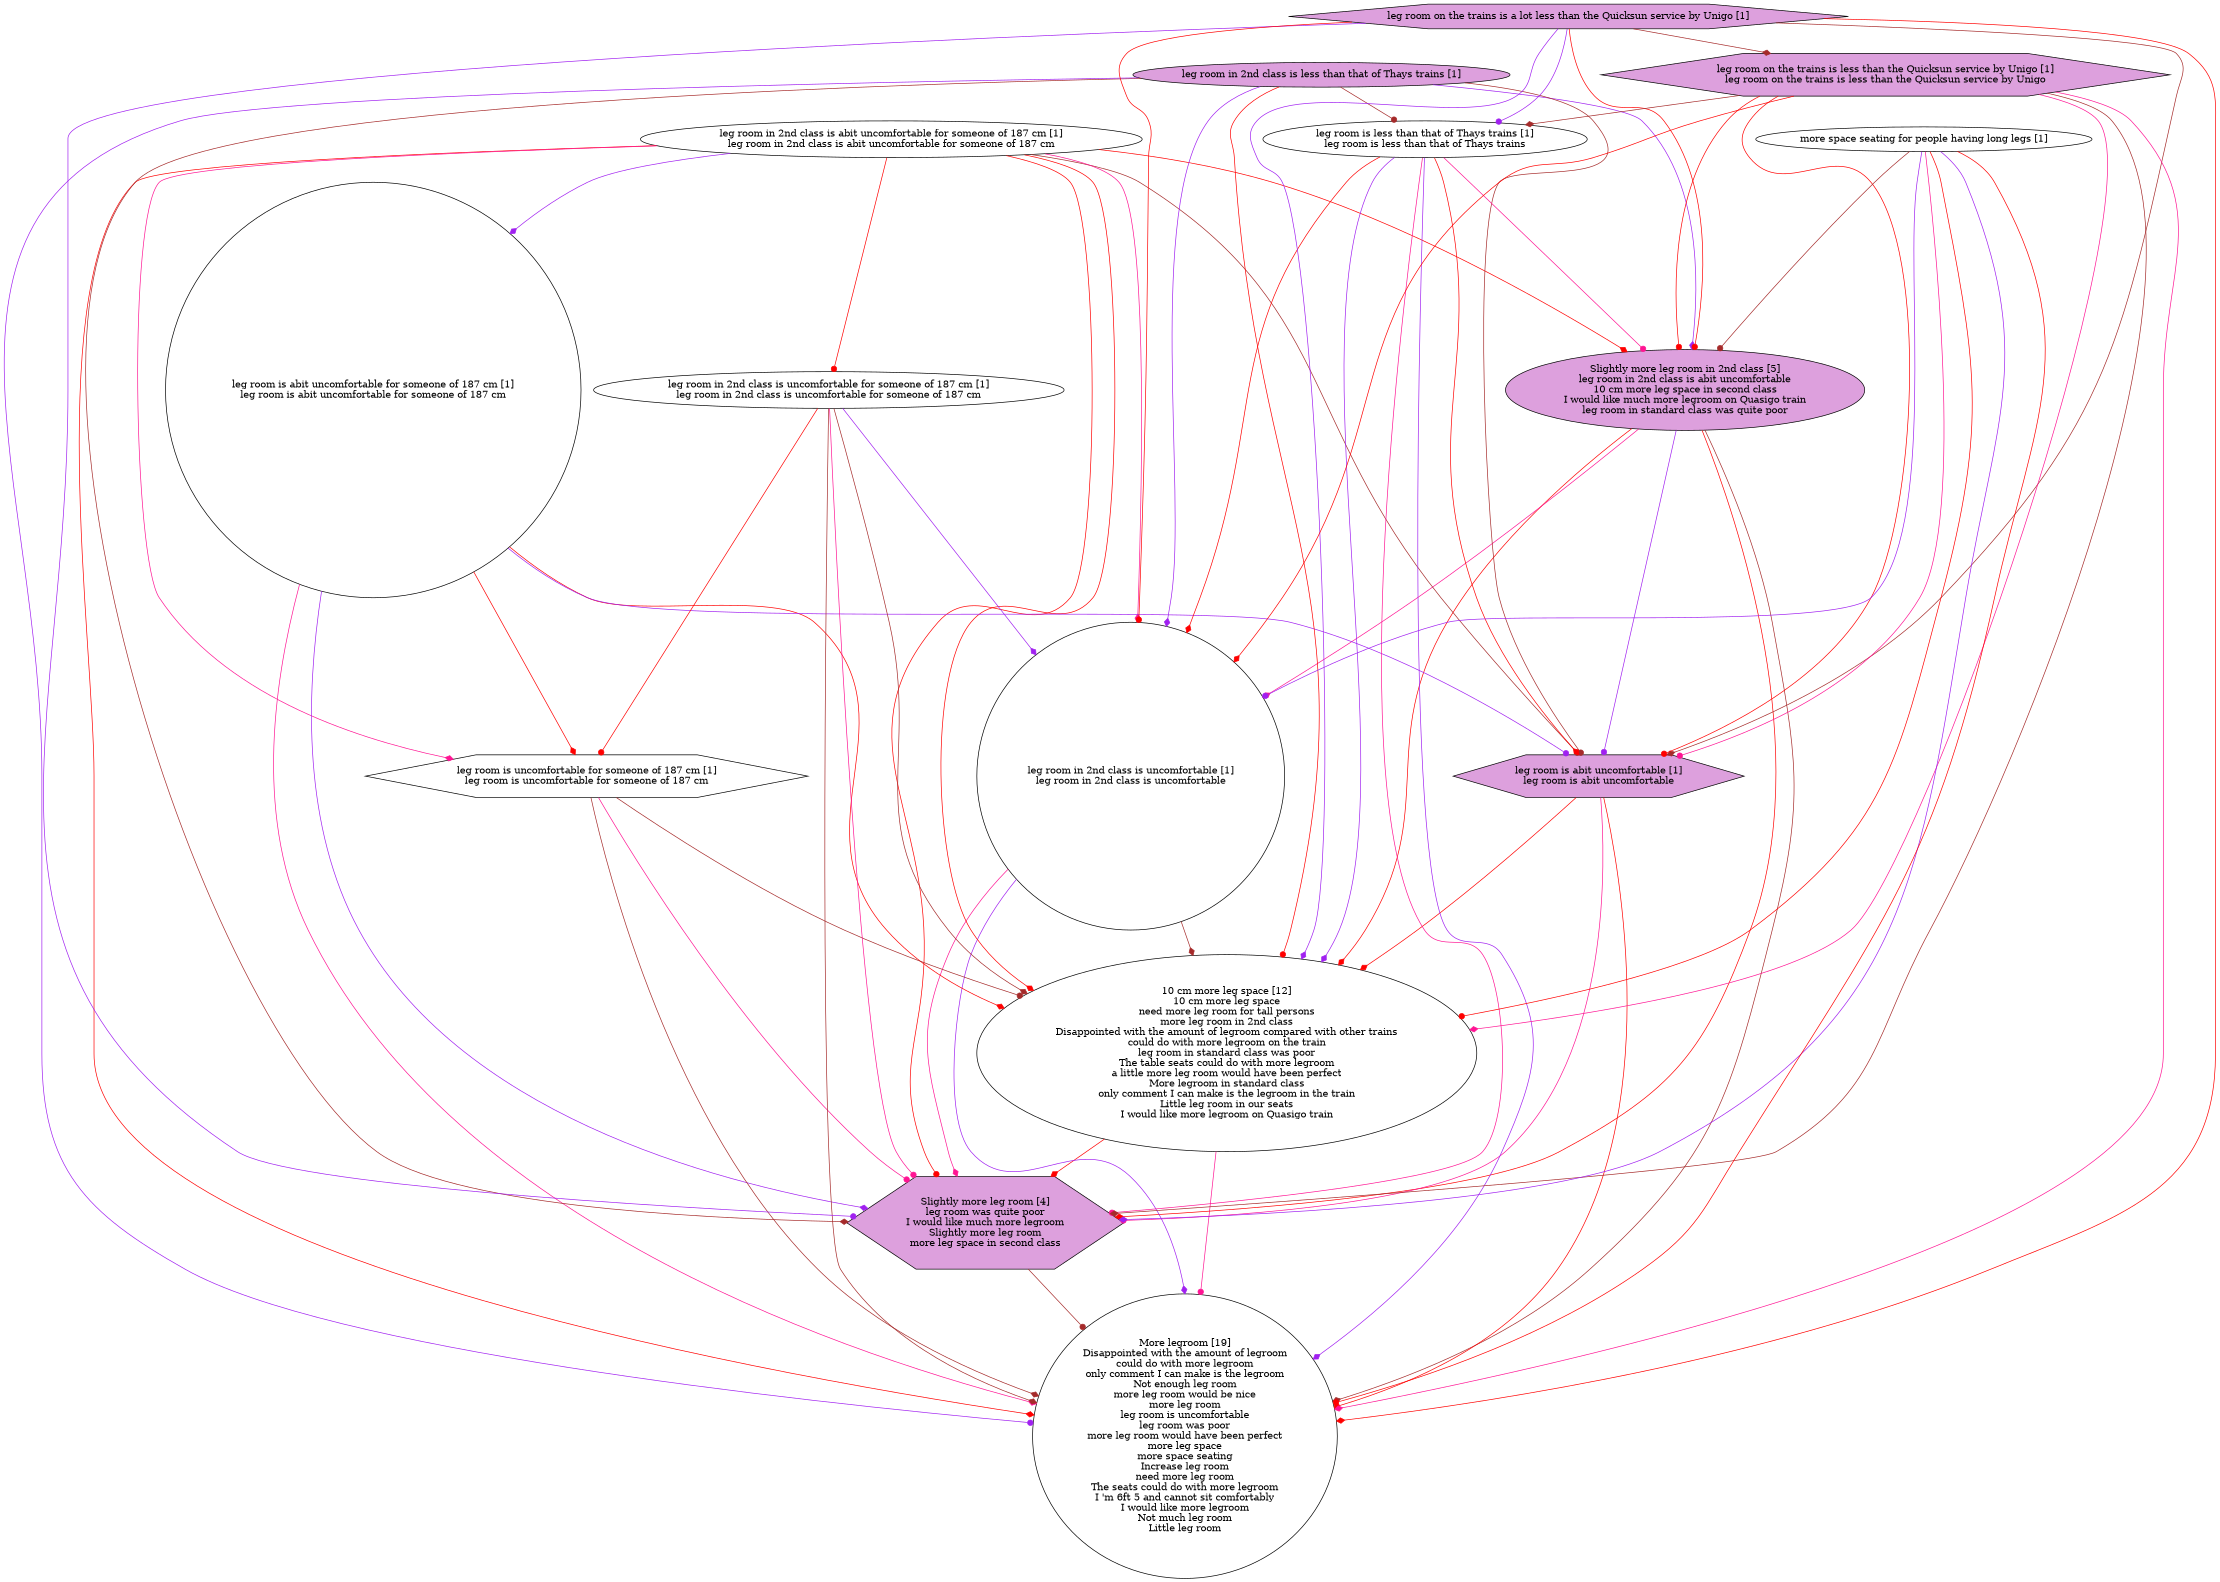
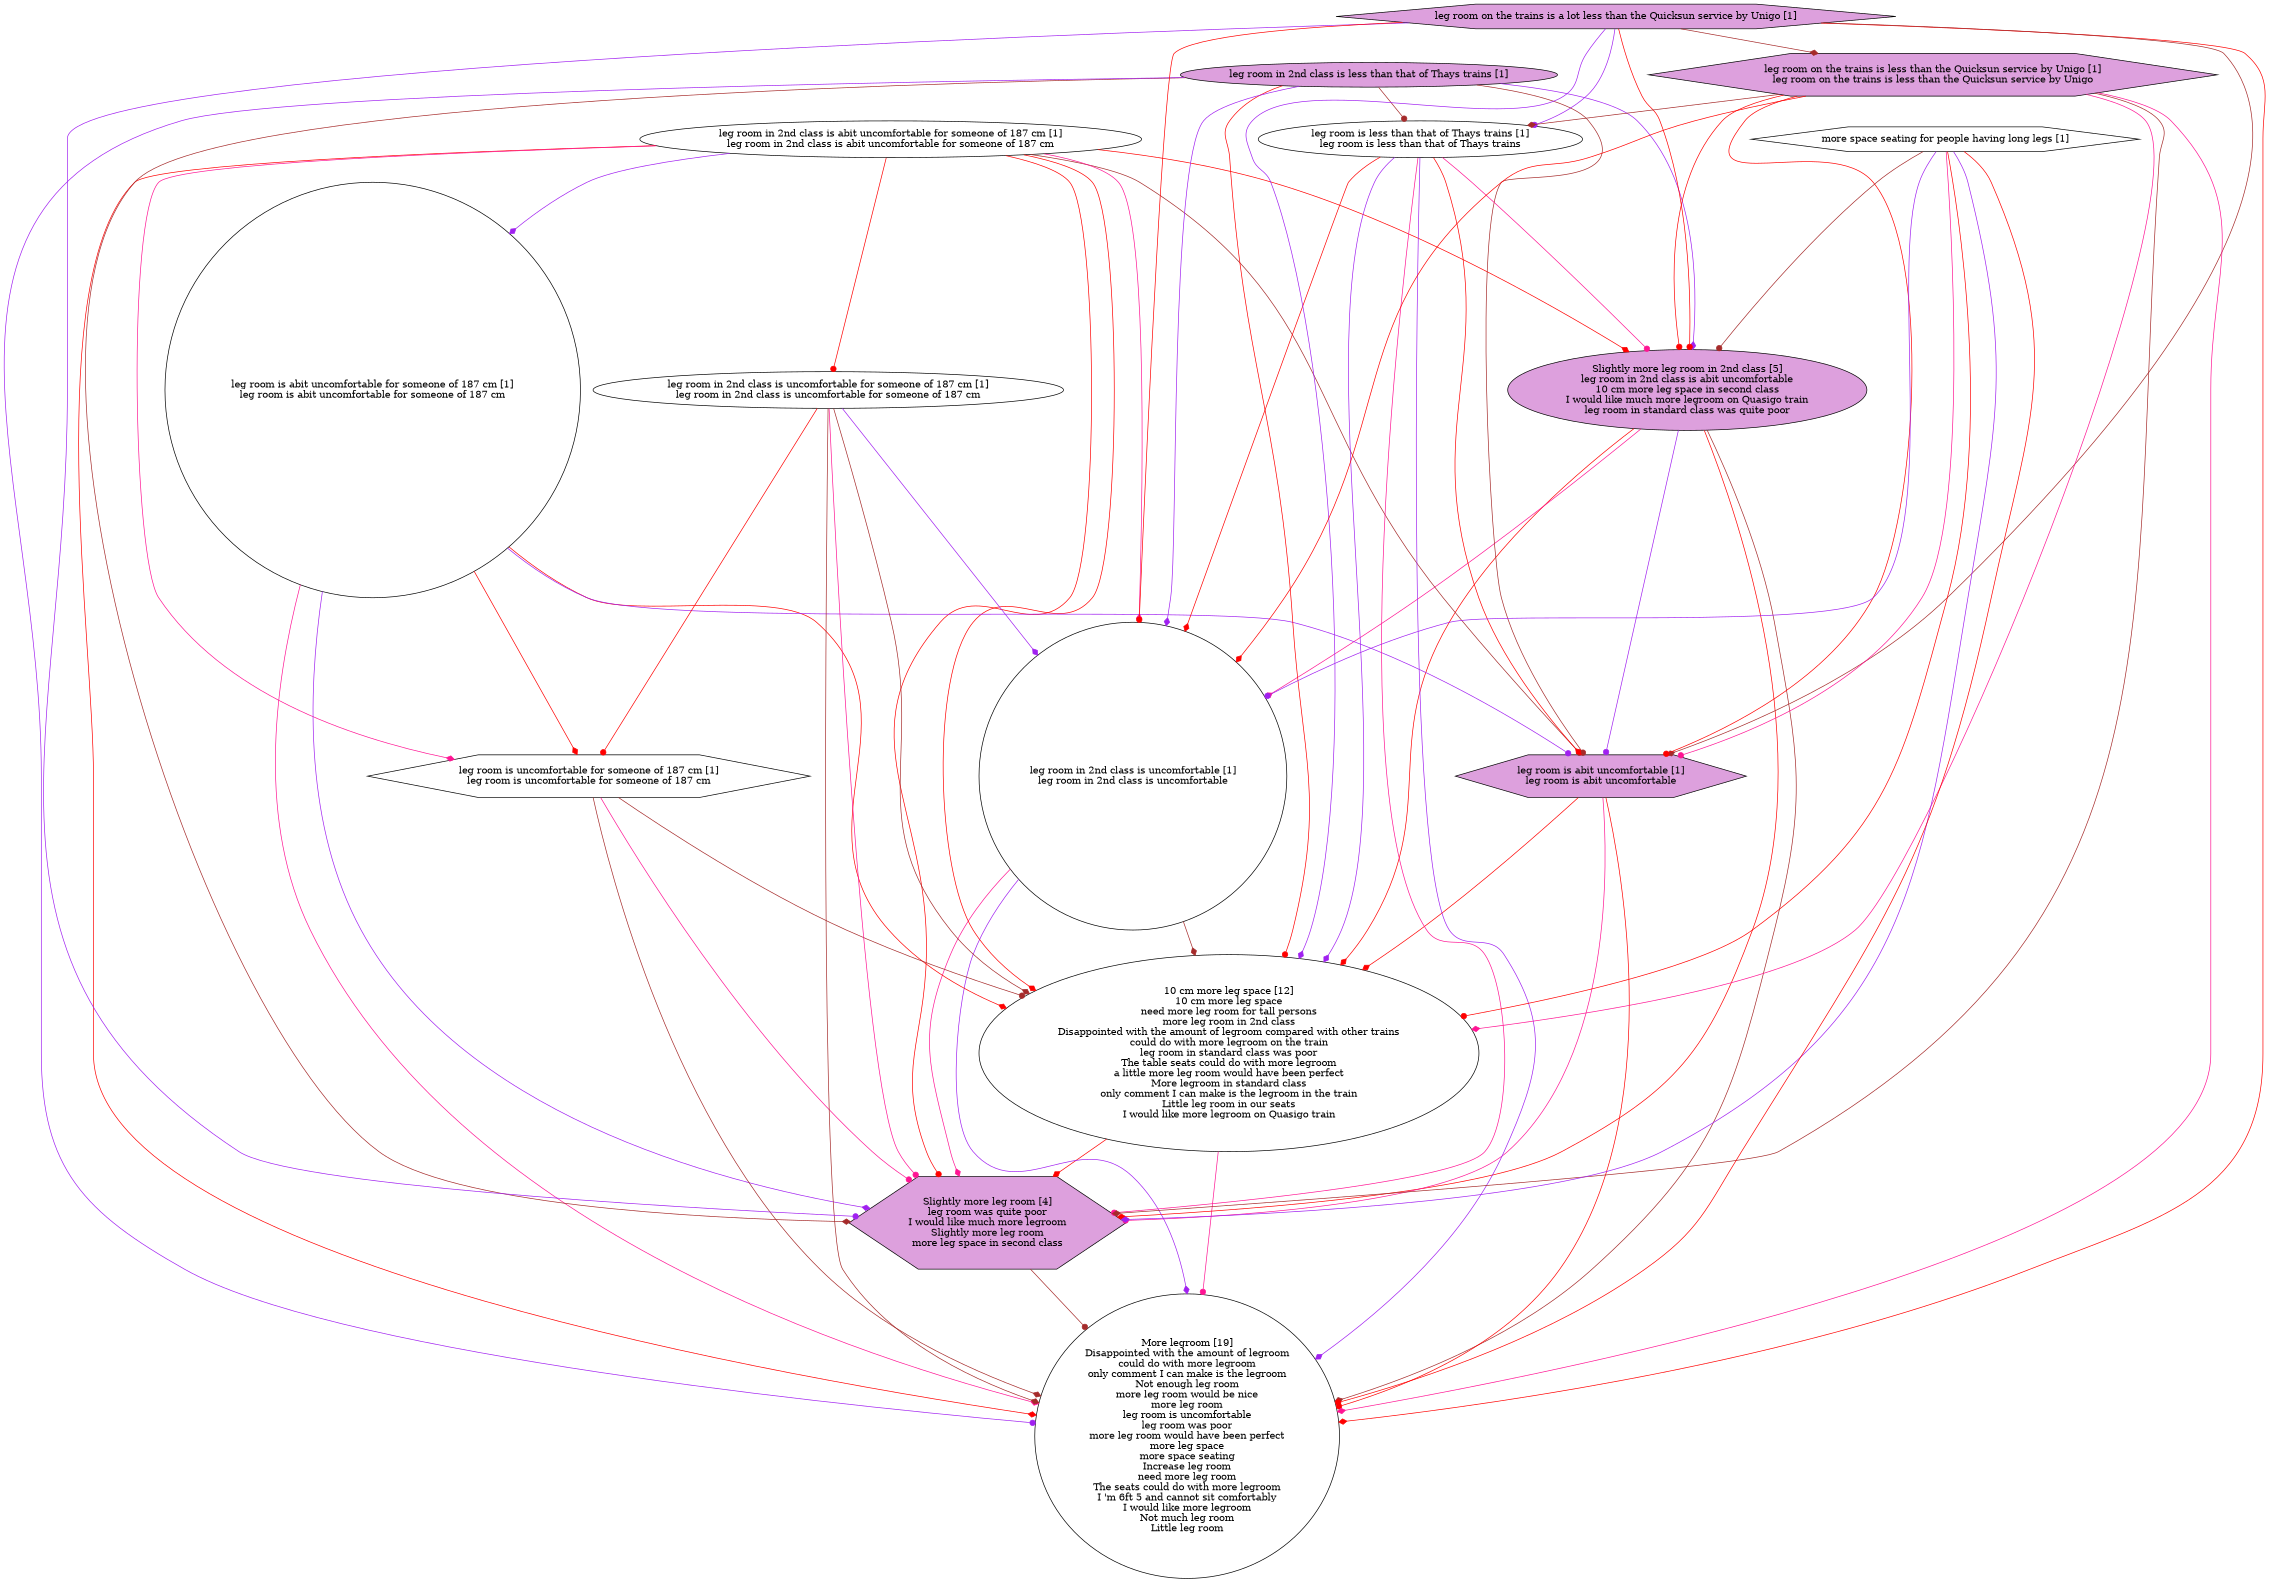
node "more space seating for people having long legs [1]": shape ellipse -> hexagon
